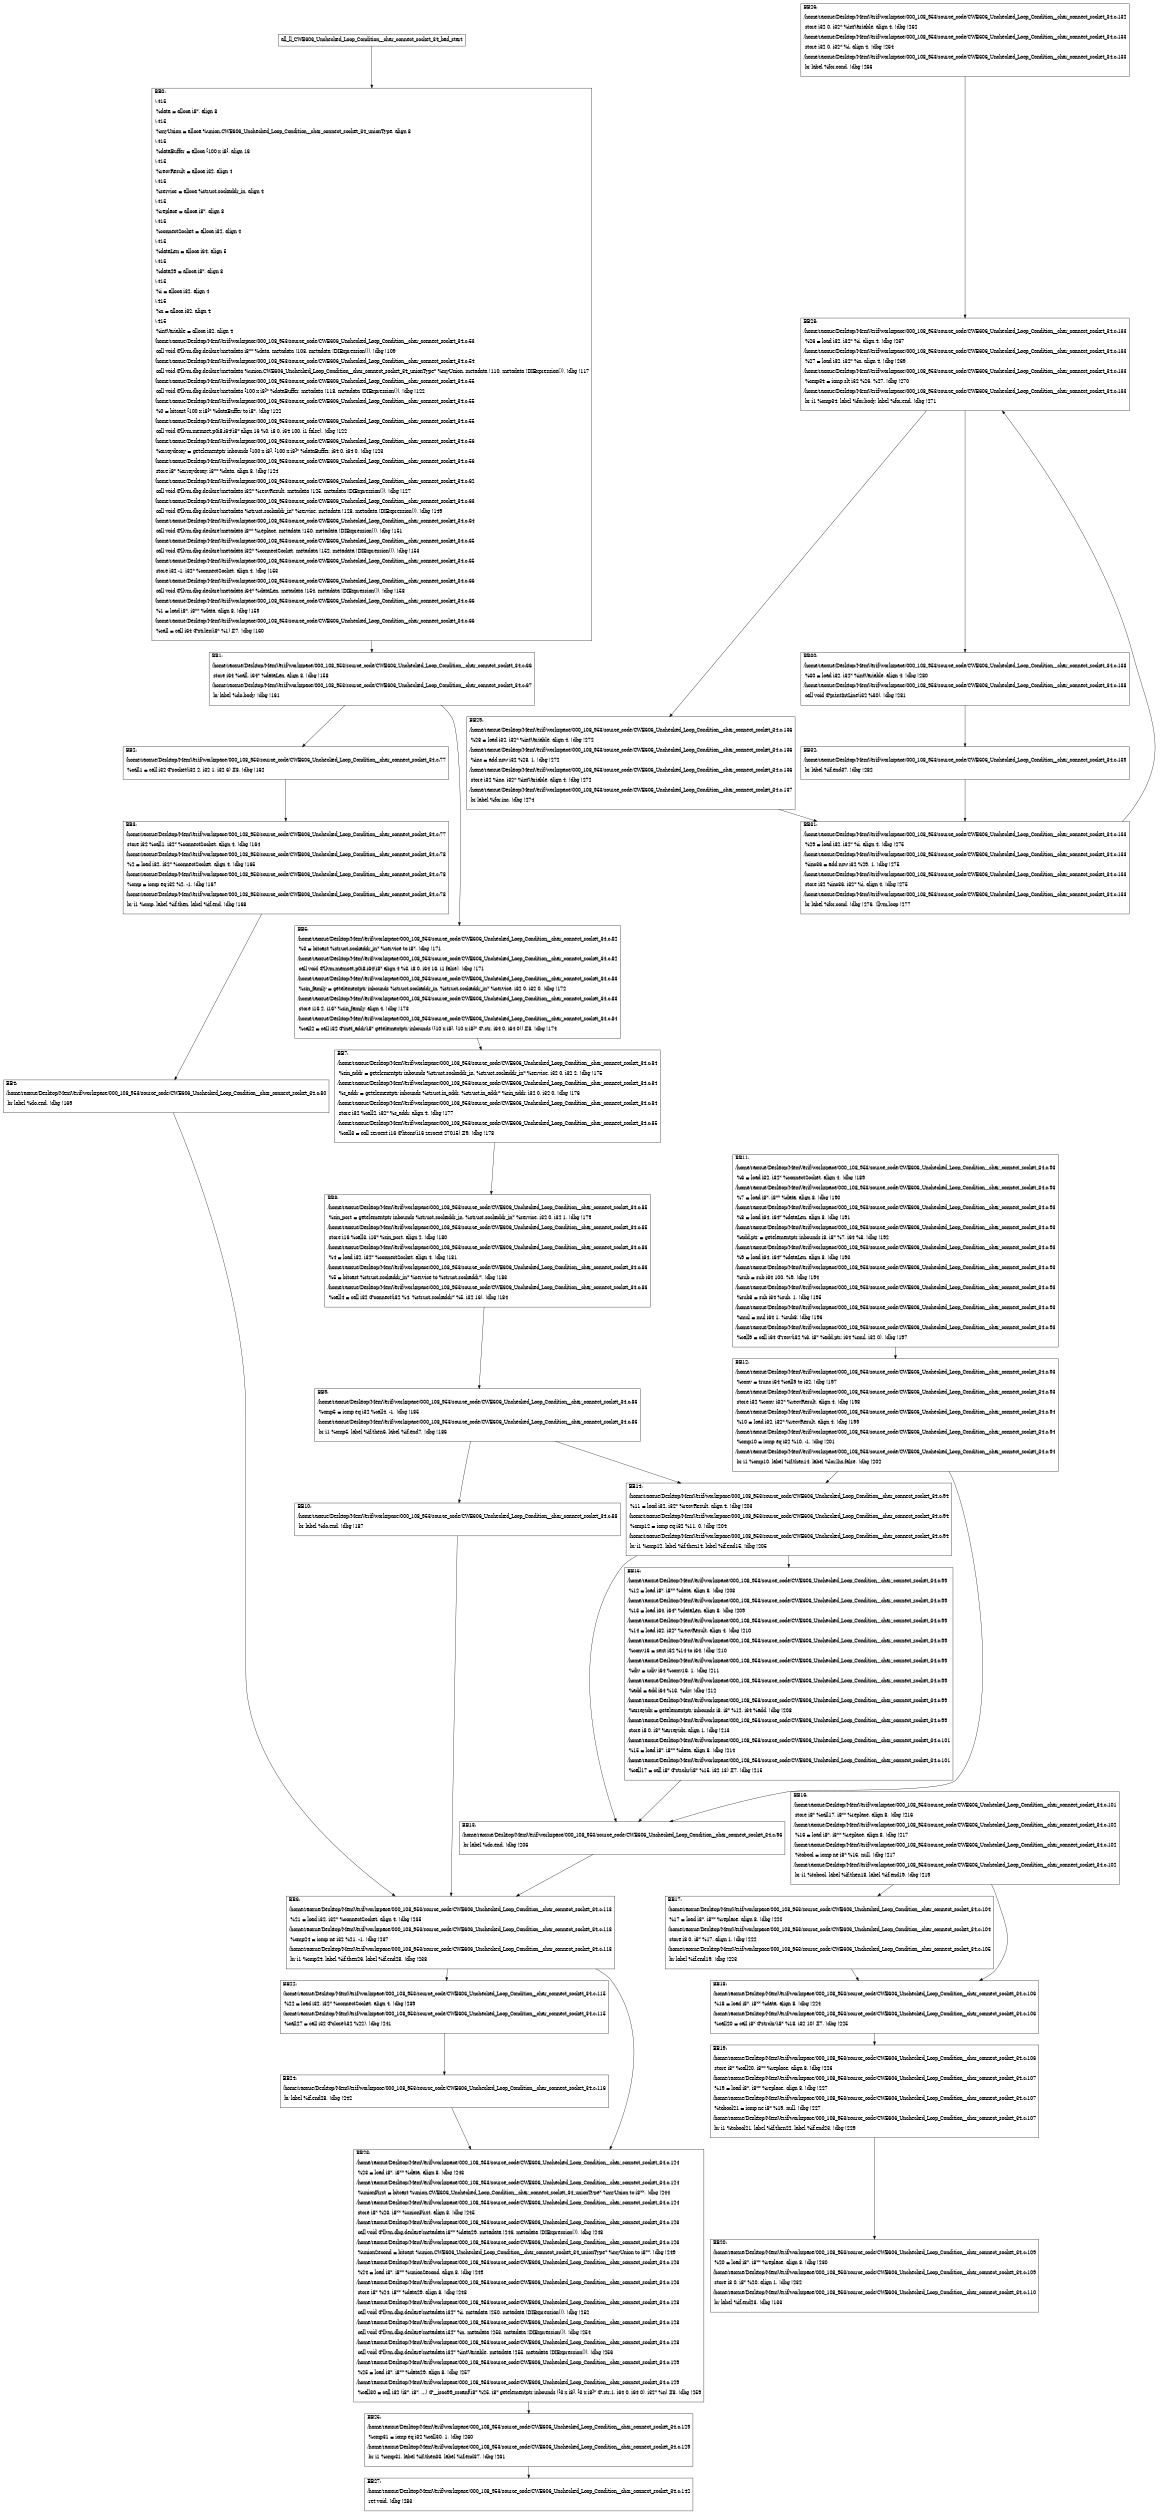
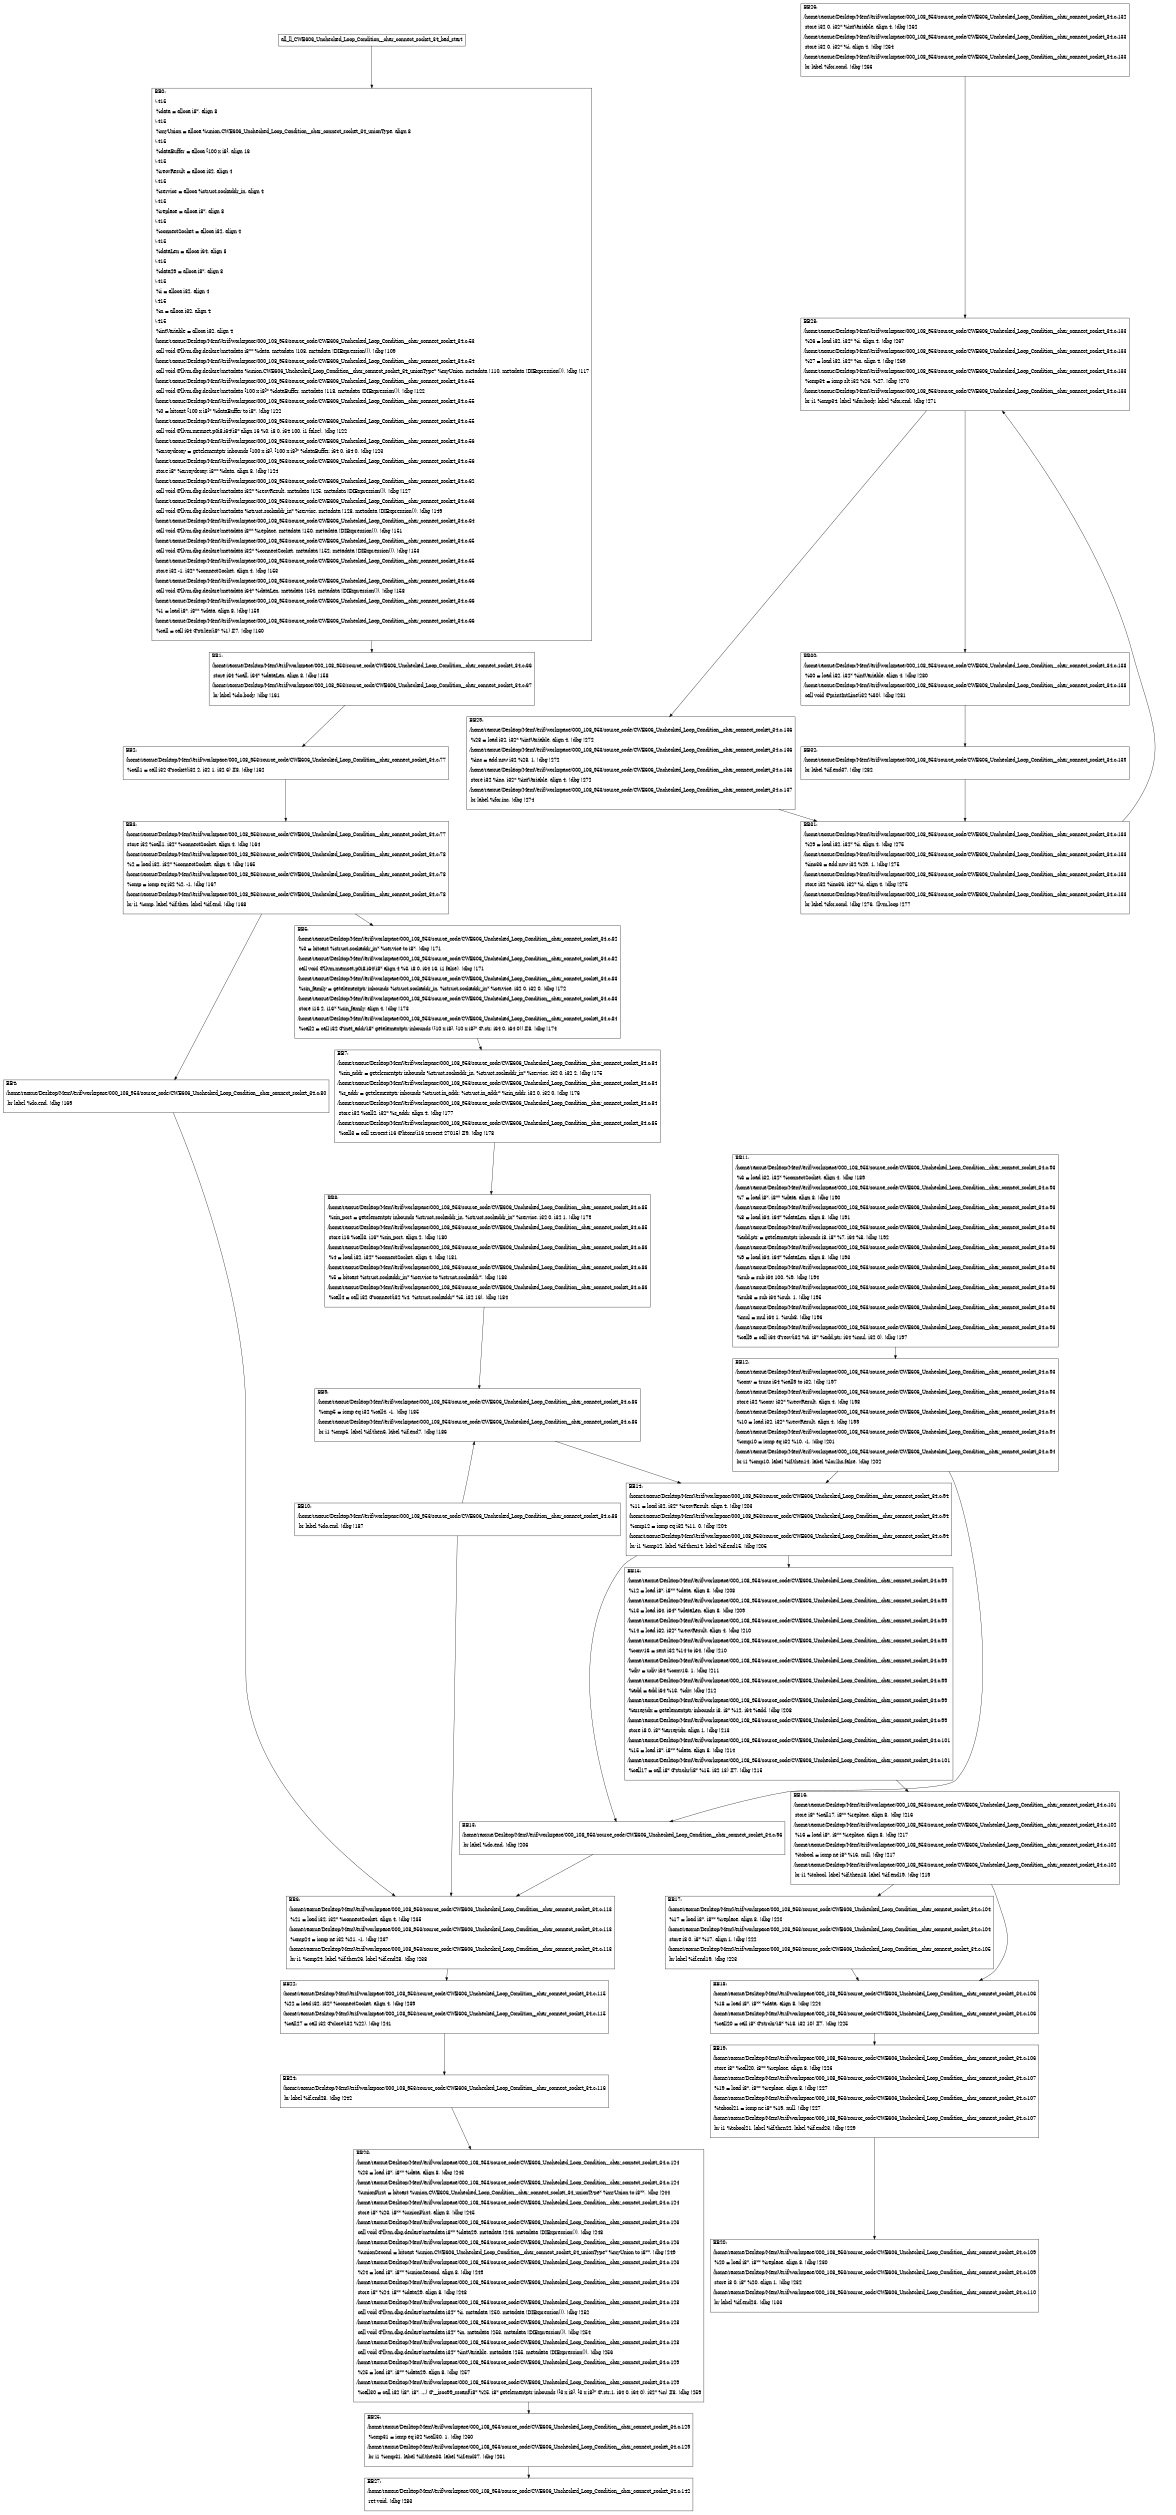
node "BB0:": text "%dataLen = alloca i64, align 5" -> "%dataLen = alloca i64, align 8"
edge "BB1:" -> "BB5:": now "BB3:" -> "BB5:"
edge "BB9:" -> "BB10:": reversed
edge "BB15:" -> "BB13:": now "BB15:" -> "BB16:"
edge "BB6:" -> "BB23:": removed
